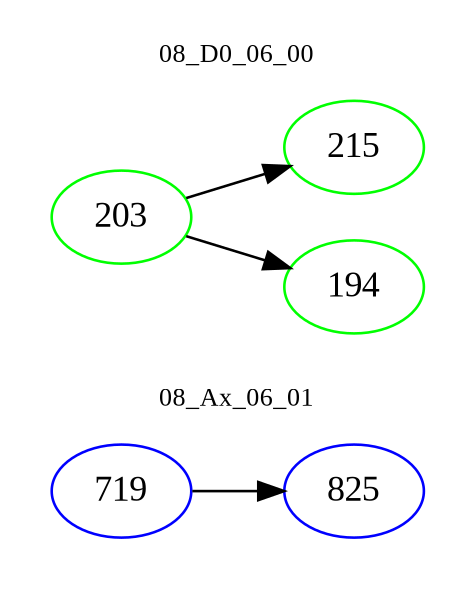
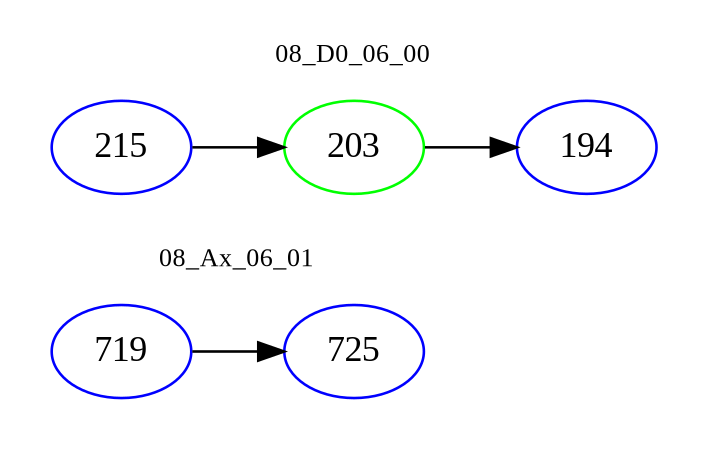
node "215": color green -> blue
edge "203" -> "215": reversed
node "194": color green -> blue
node "825": label "825" -> "725"
